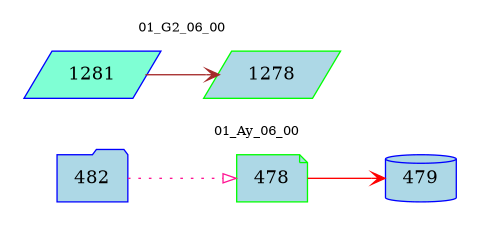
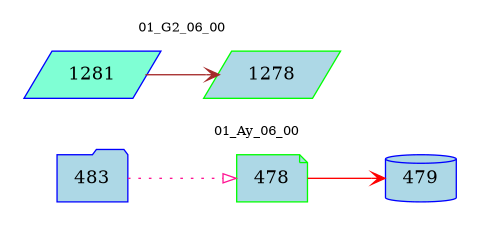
node "482": label "482" -> "483"
